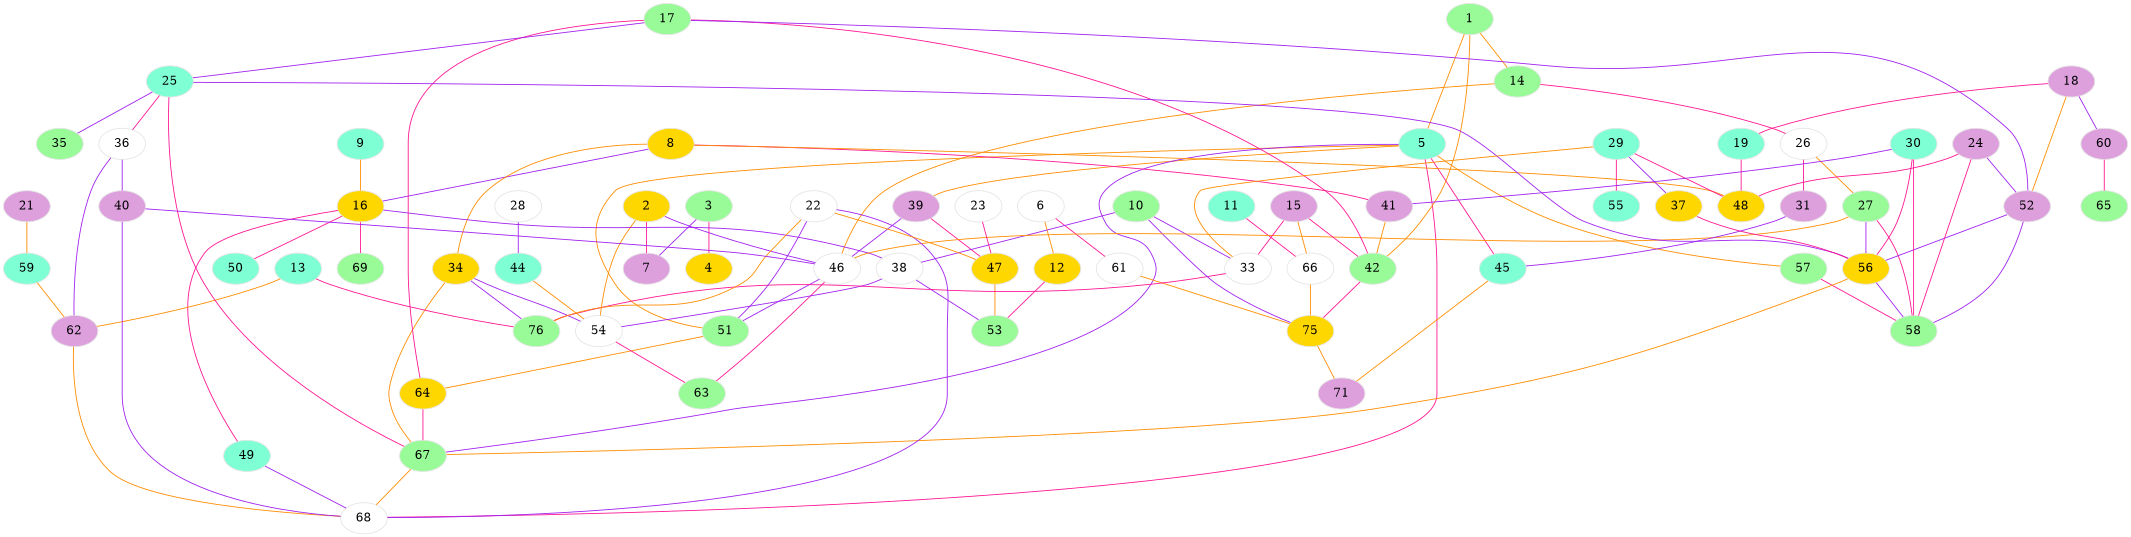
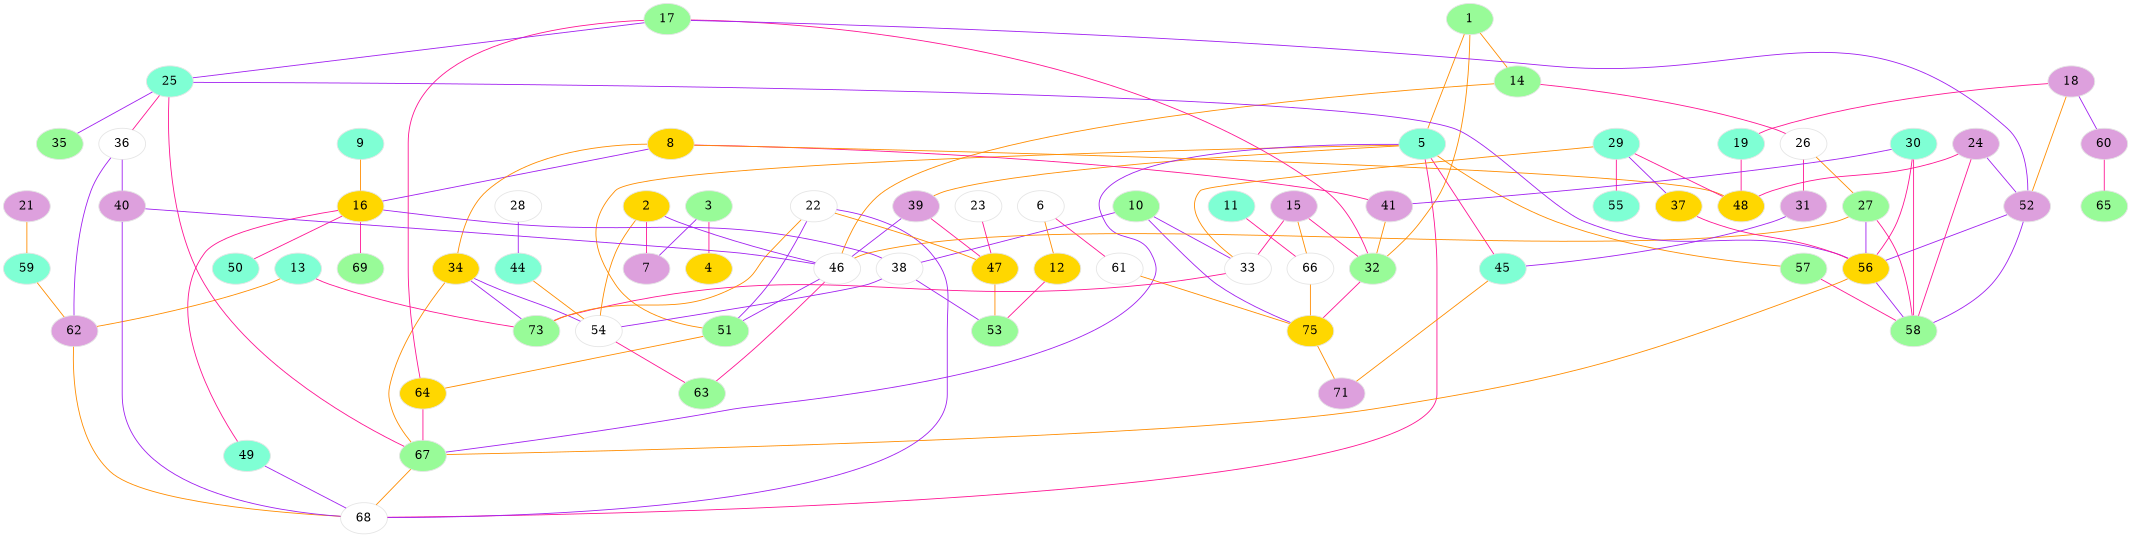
node "42": label "42" -> "32"
node "76": label "76" -> "73"
